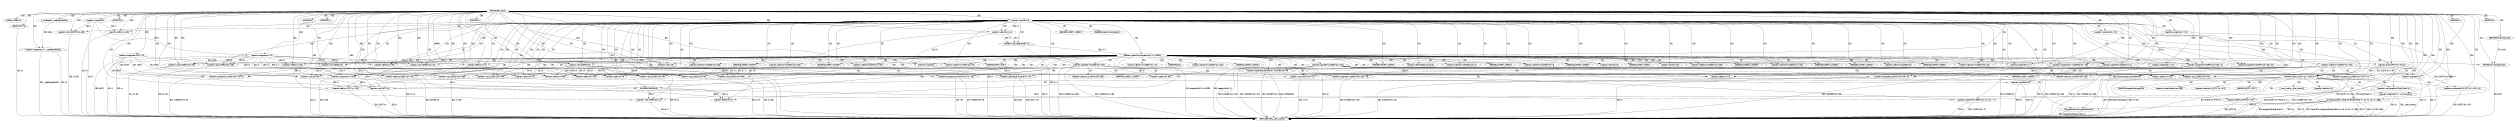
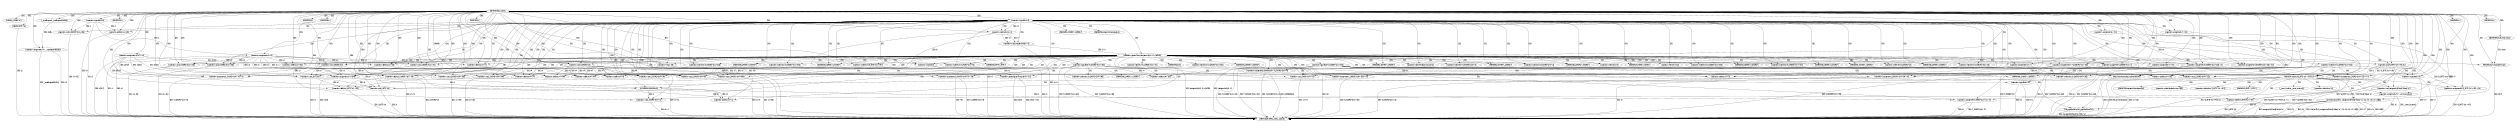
edge "(<operators>.assignmentOr,*((_BYTE *)a1 + 951) |= 2u)" -> "(METHOD,tftp_connect)": reversed
edge "(<operator>.cast,(_DWORD *)(v4 + 344))" -> "(METHOD_RETURN,__int64 __fastcall)": added, label "DDG: v4 + 344"
